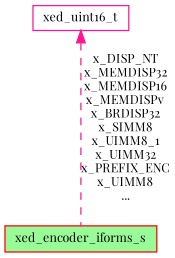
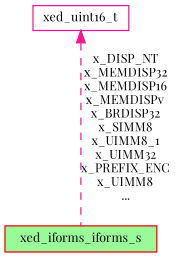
node "xed_encoder_iforms_s": label "xed_encoder_iforms_s" -> "xed_iforms_iforms_s"
